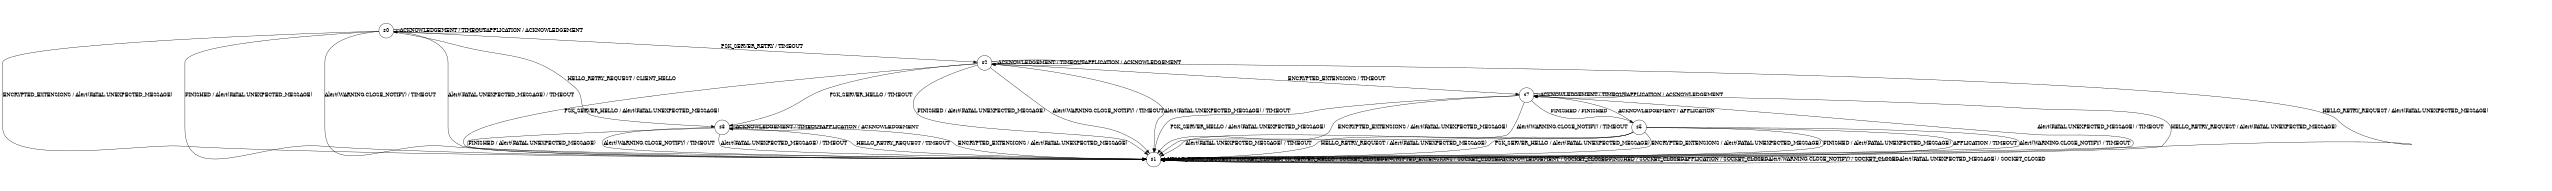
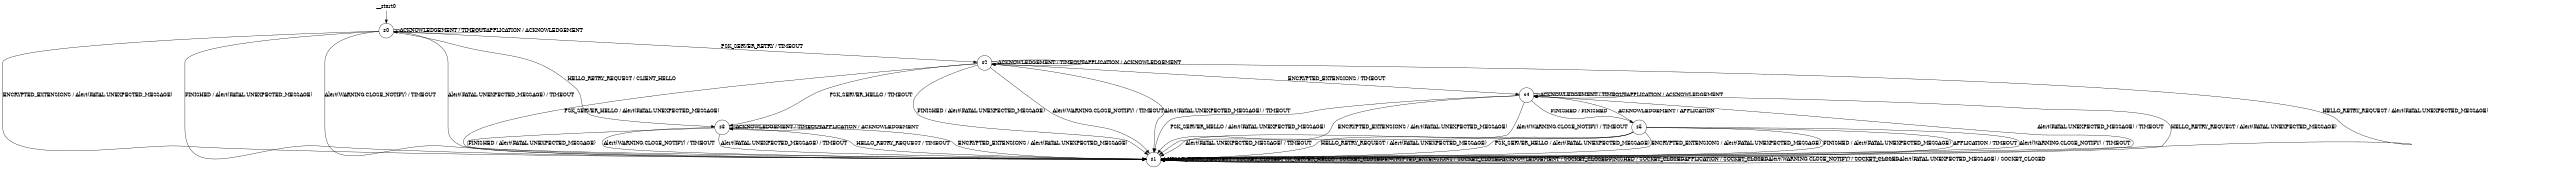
node "__start0": added
node "s7": label "s7" -> "s4"
